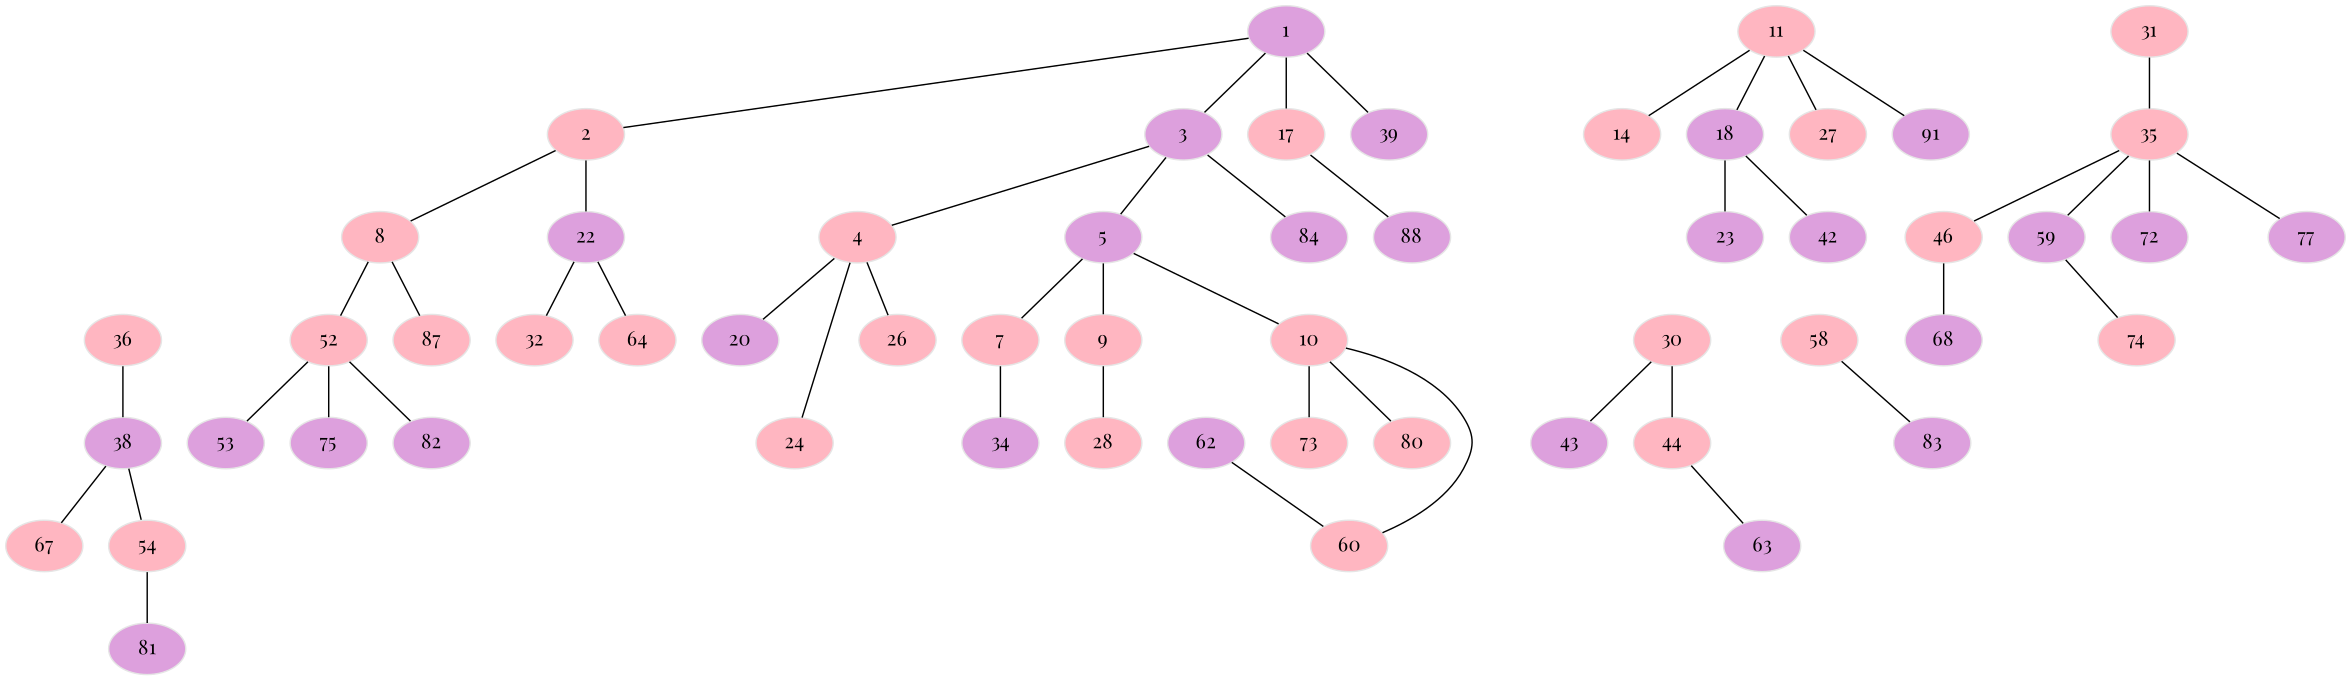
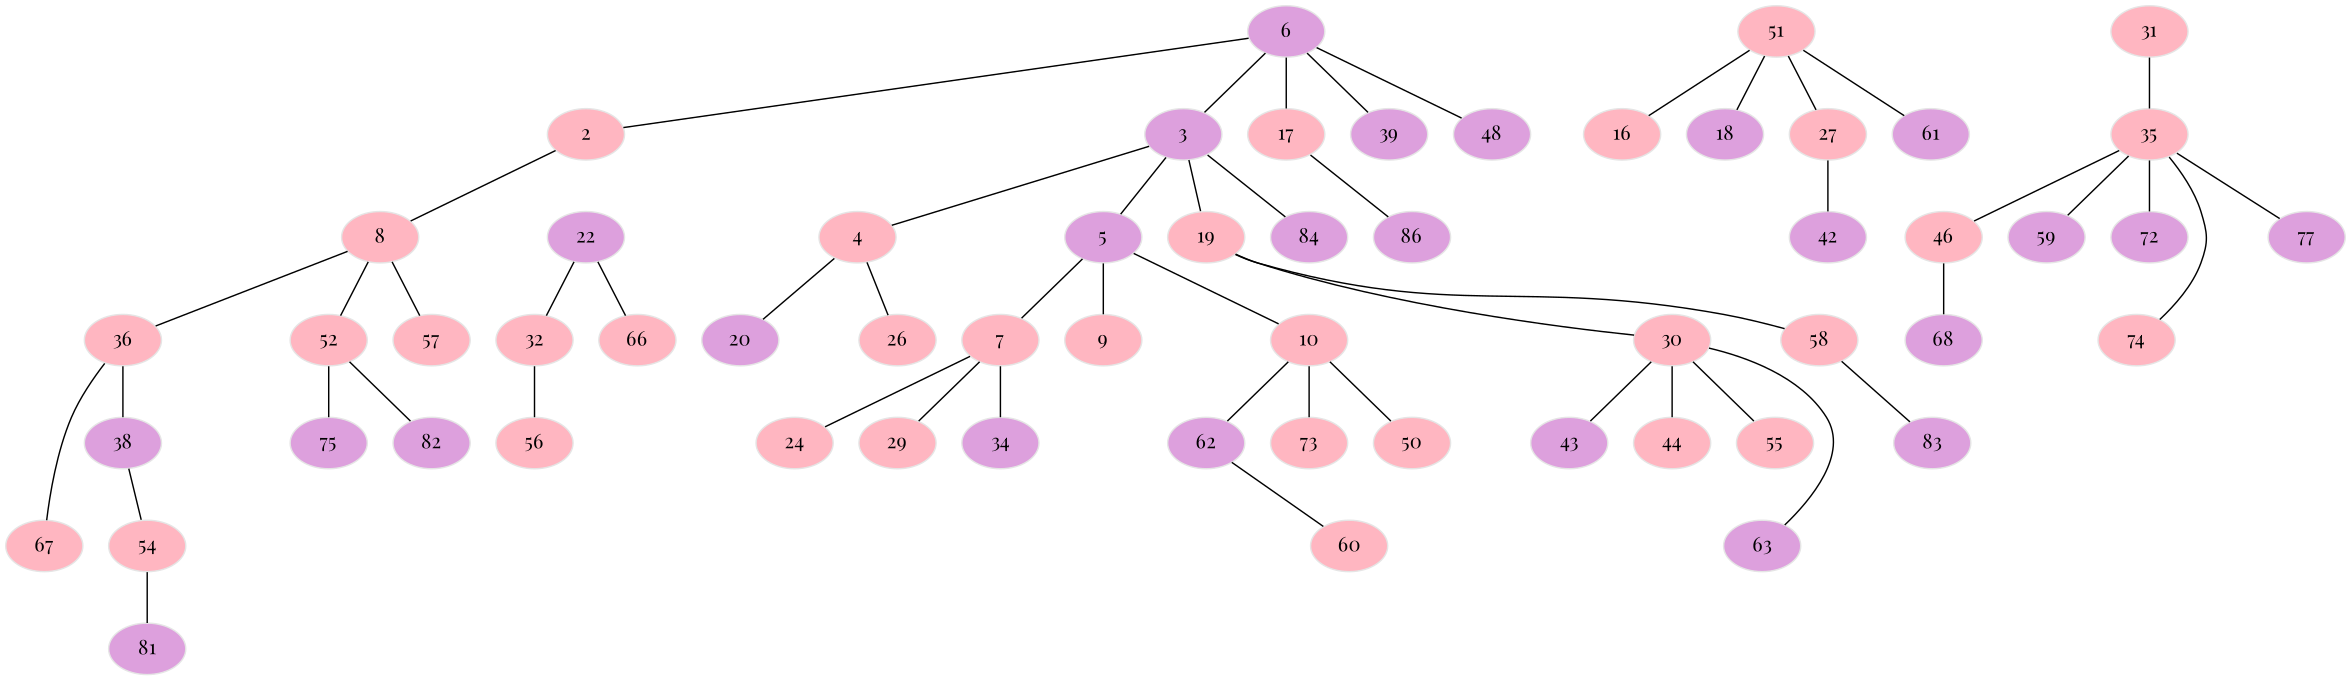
node "1": label "1" -> "6"
node "11": label "11" -> "51"
node "48": added
node "14": label "14" -> "16"
node "91": label "91" -> "61"
edge "2" -- "22": removed
edge "18" -- "42": now "27" -- "42"
node "19": added
node "88": label "88" -> "86"
node "23": removed
edge "8" -- "36": added
edge "59" -- "74": now "35" -- "74"
node "87": label "87" -> "57"
node "64": label "64" -> "66"
edge "4" -- "24": now "7" -- "24"
edge "10" -- "60": now "10" -- "62"
node "53": removed
node "56": added
node "29": added
node "28": removed
node "80": label "80" -> "50"
node "55": added
edge "38" -- "67": now "36" -- "67"
edge "44" -- "63": now "30" -- "63"
